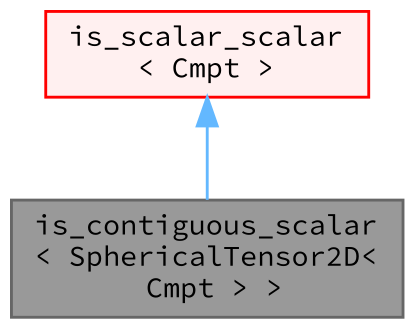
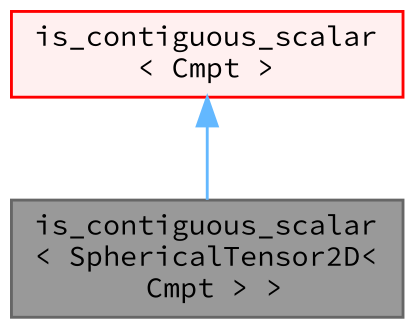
node "is_scalar_scalar < Cmpt >": label "is_scalar_scalar < Cmpt >" -> "is_contiguous_scalar < Cmpt >"
